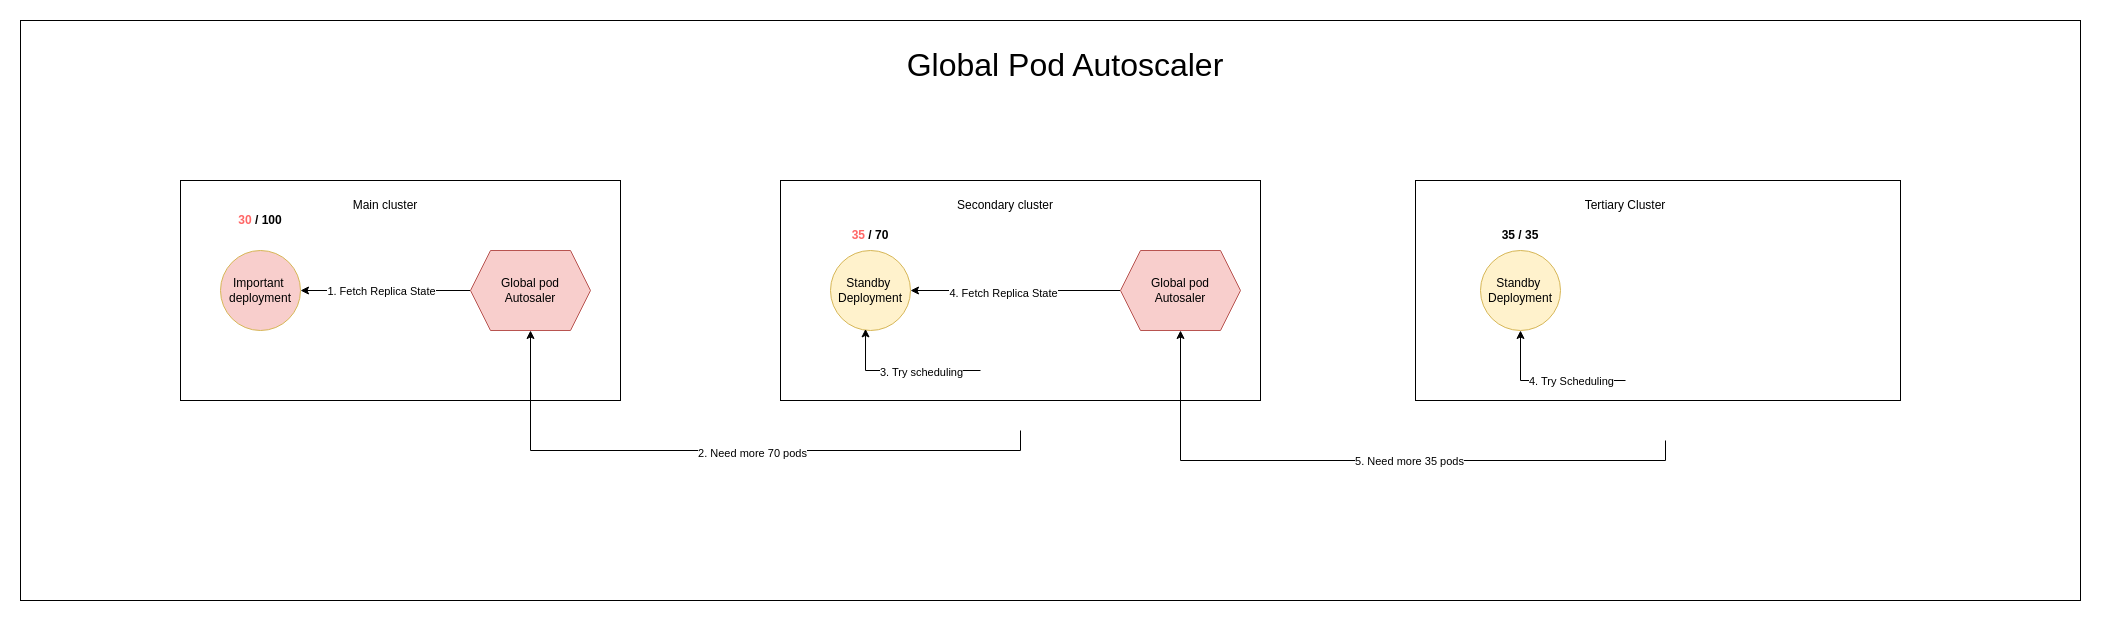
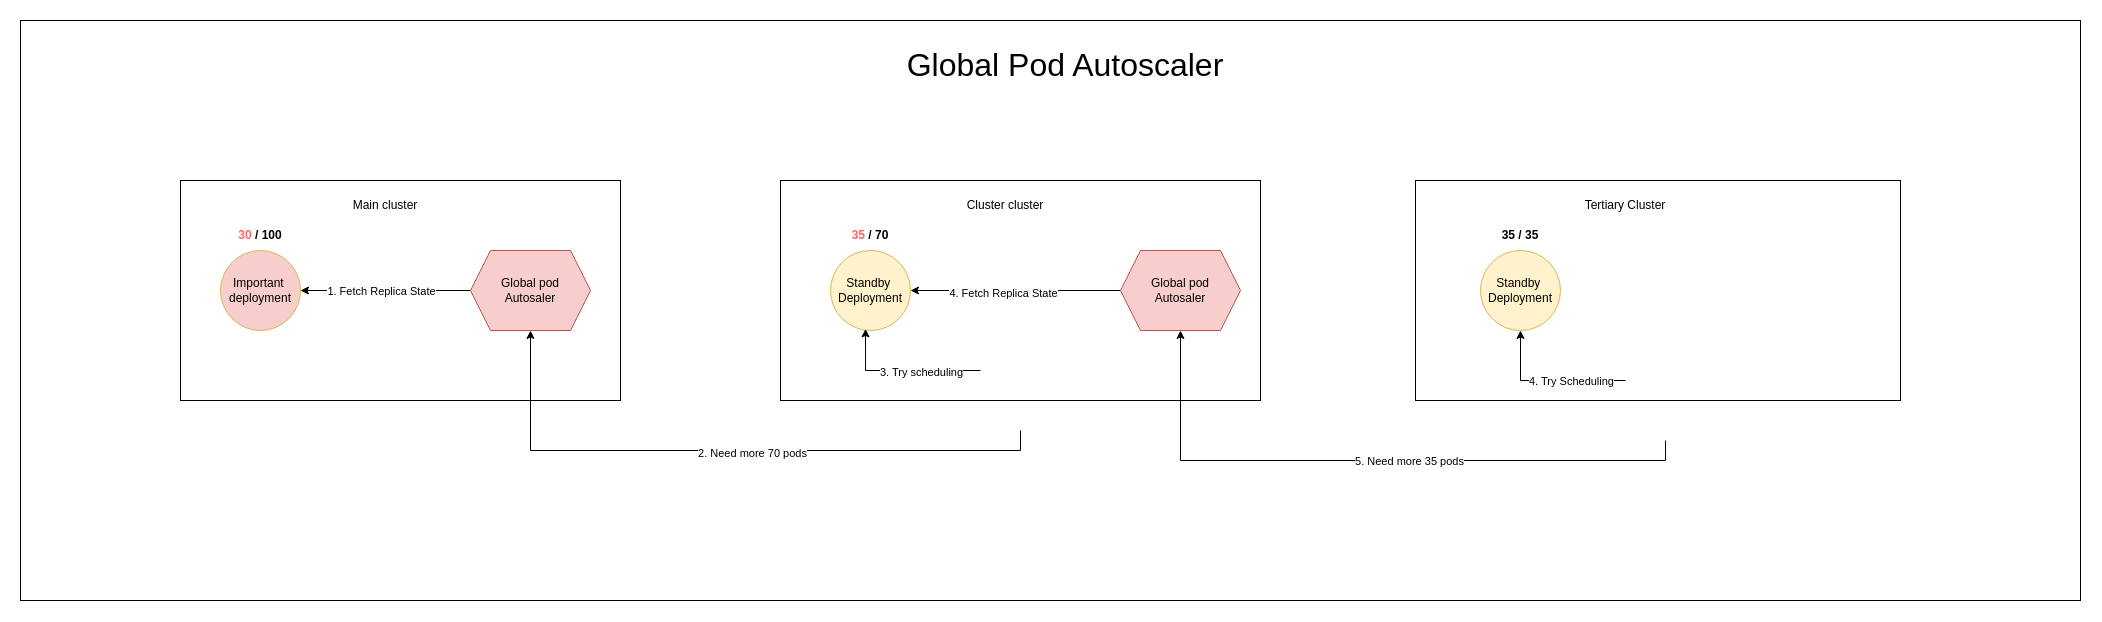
node "Secondary cluster": label "Secondary cluster" -> "Cluster cluster"
node "30 / 100": moved (261, 221) -> (261, 236)
